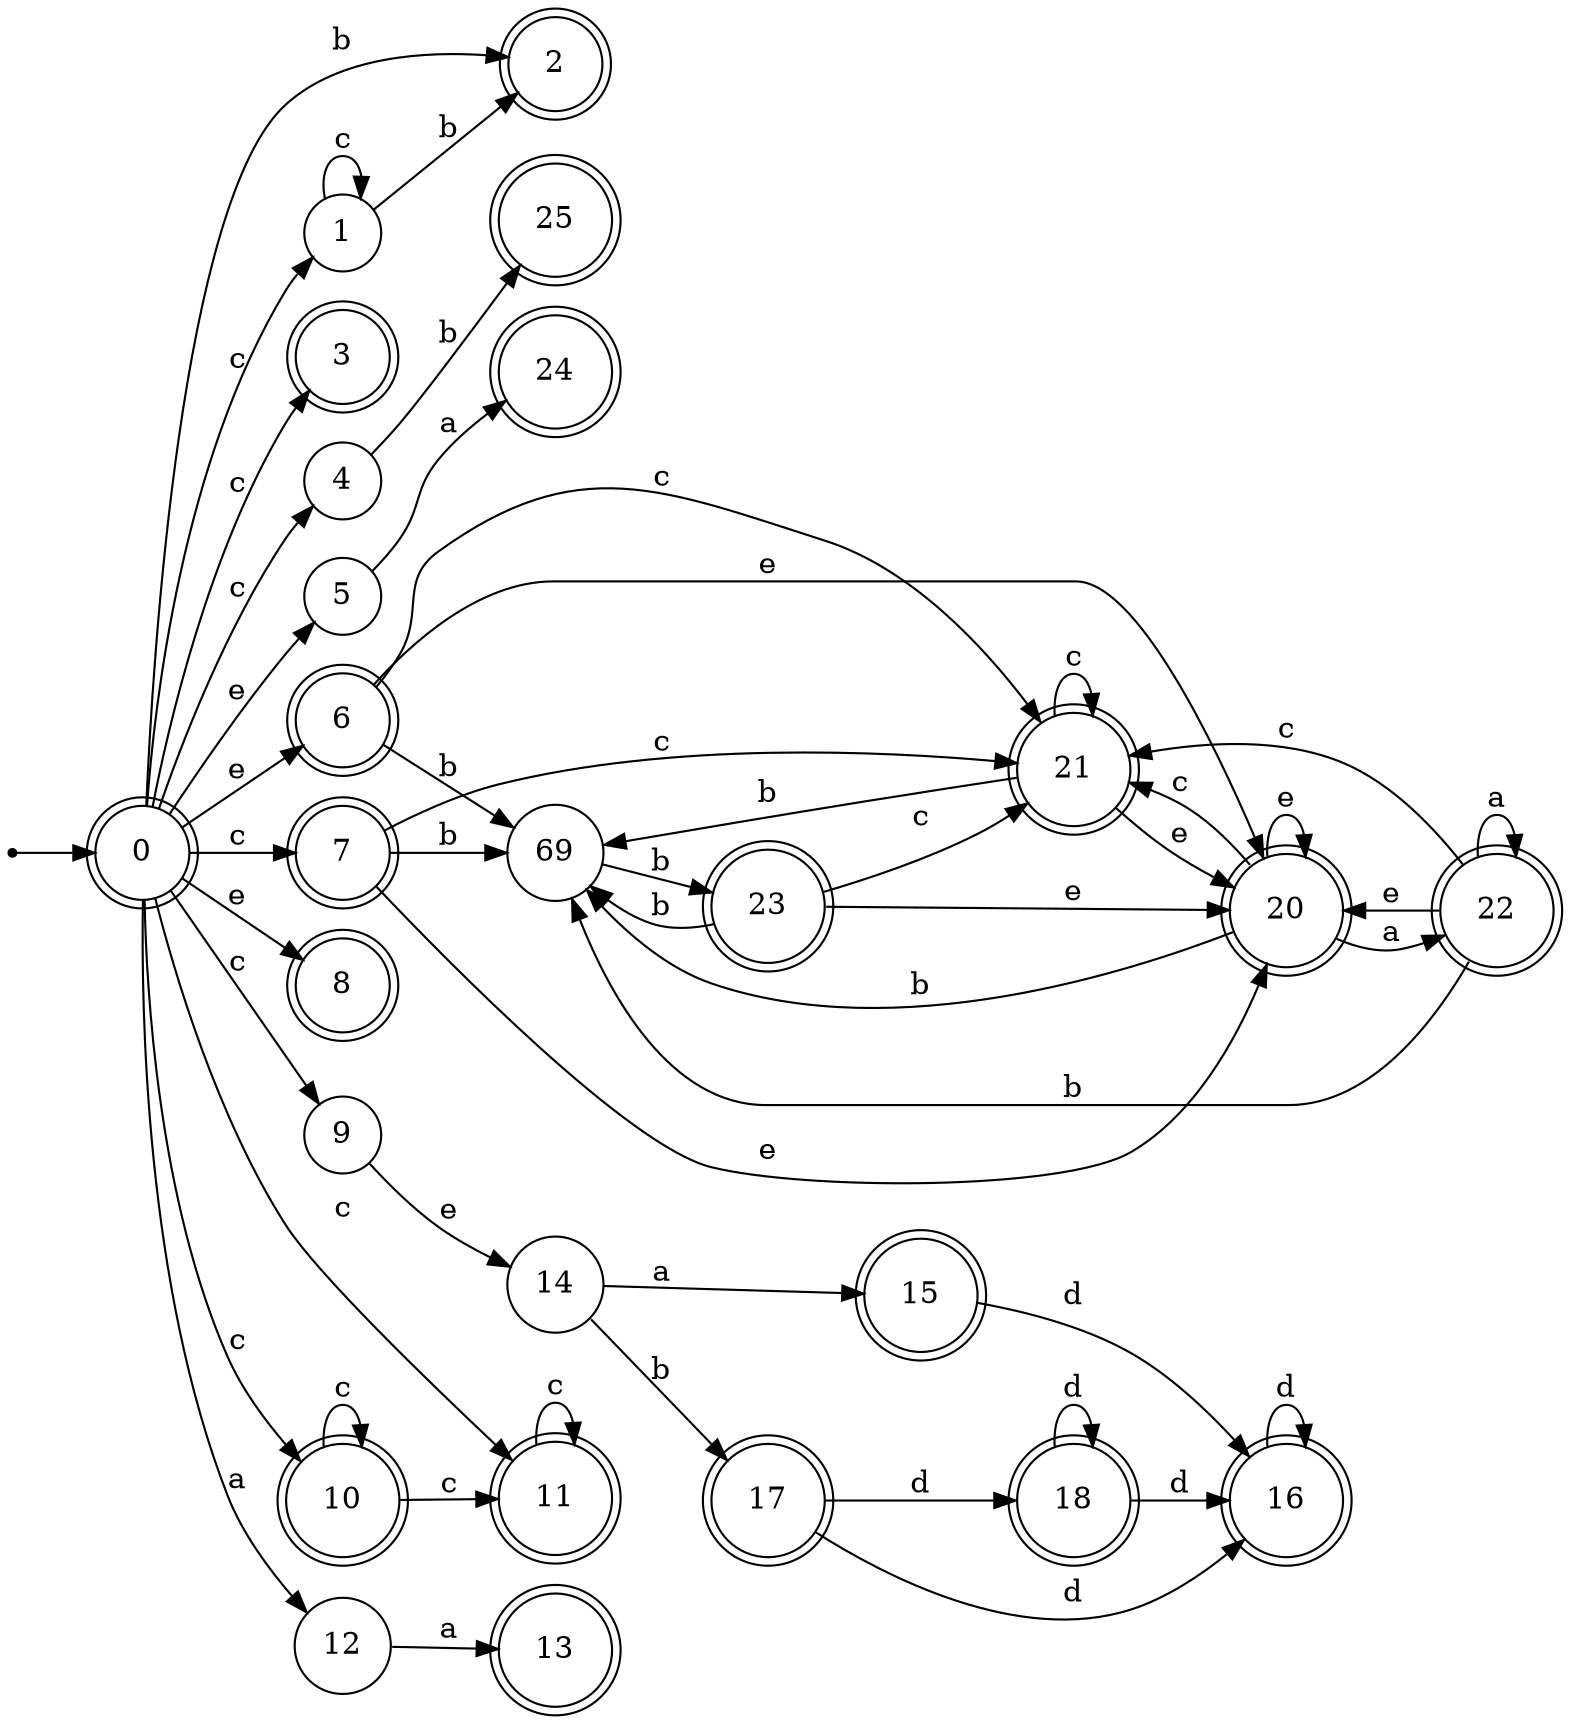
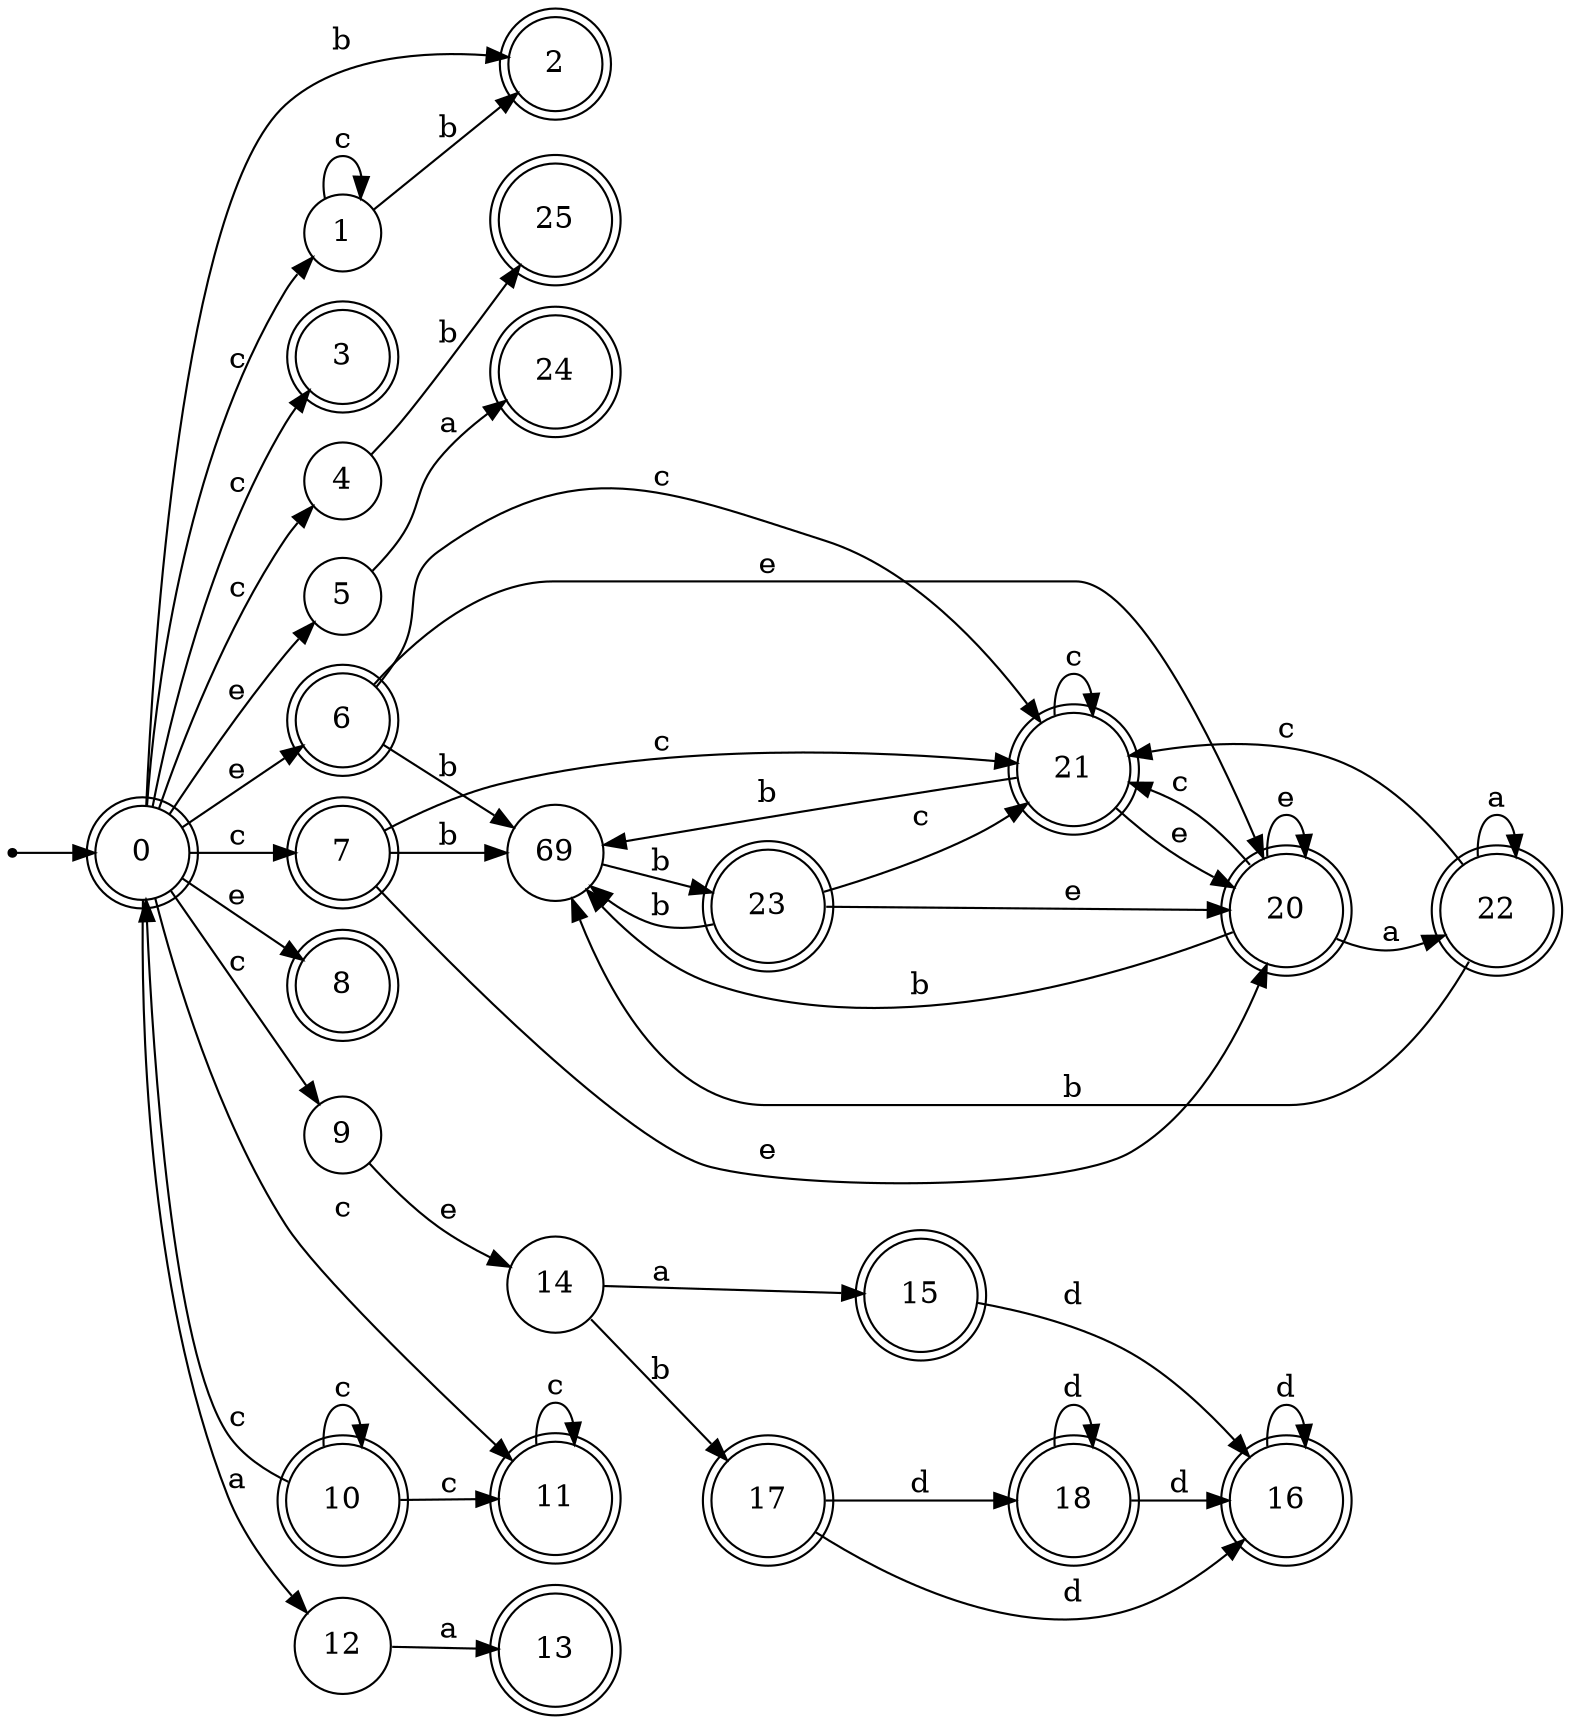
edge "22" -> "20": removed, label "e"
edge "0" -> "10": reversed
